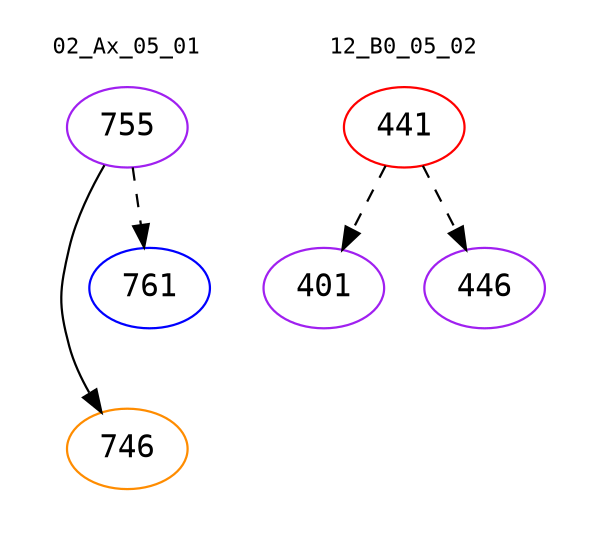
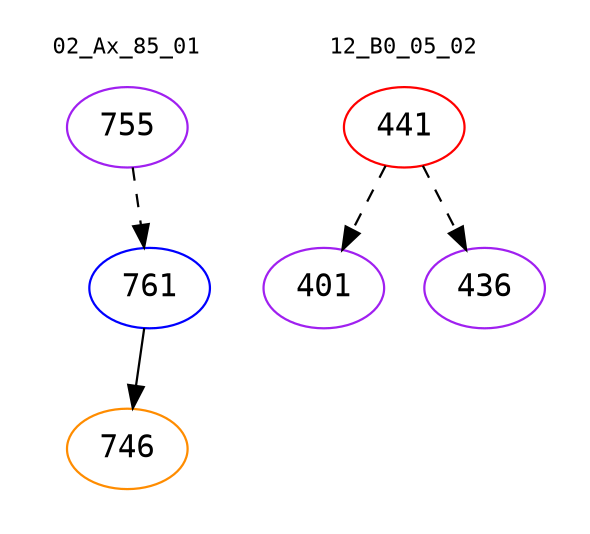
cluster "02_Ax_05_01": label "02_Ax_05_01" -> "02_Ax_85_01"
edge "755" -> "746": now "761" -> "746"
node "446": label "446" -> "436"
